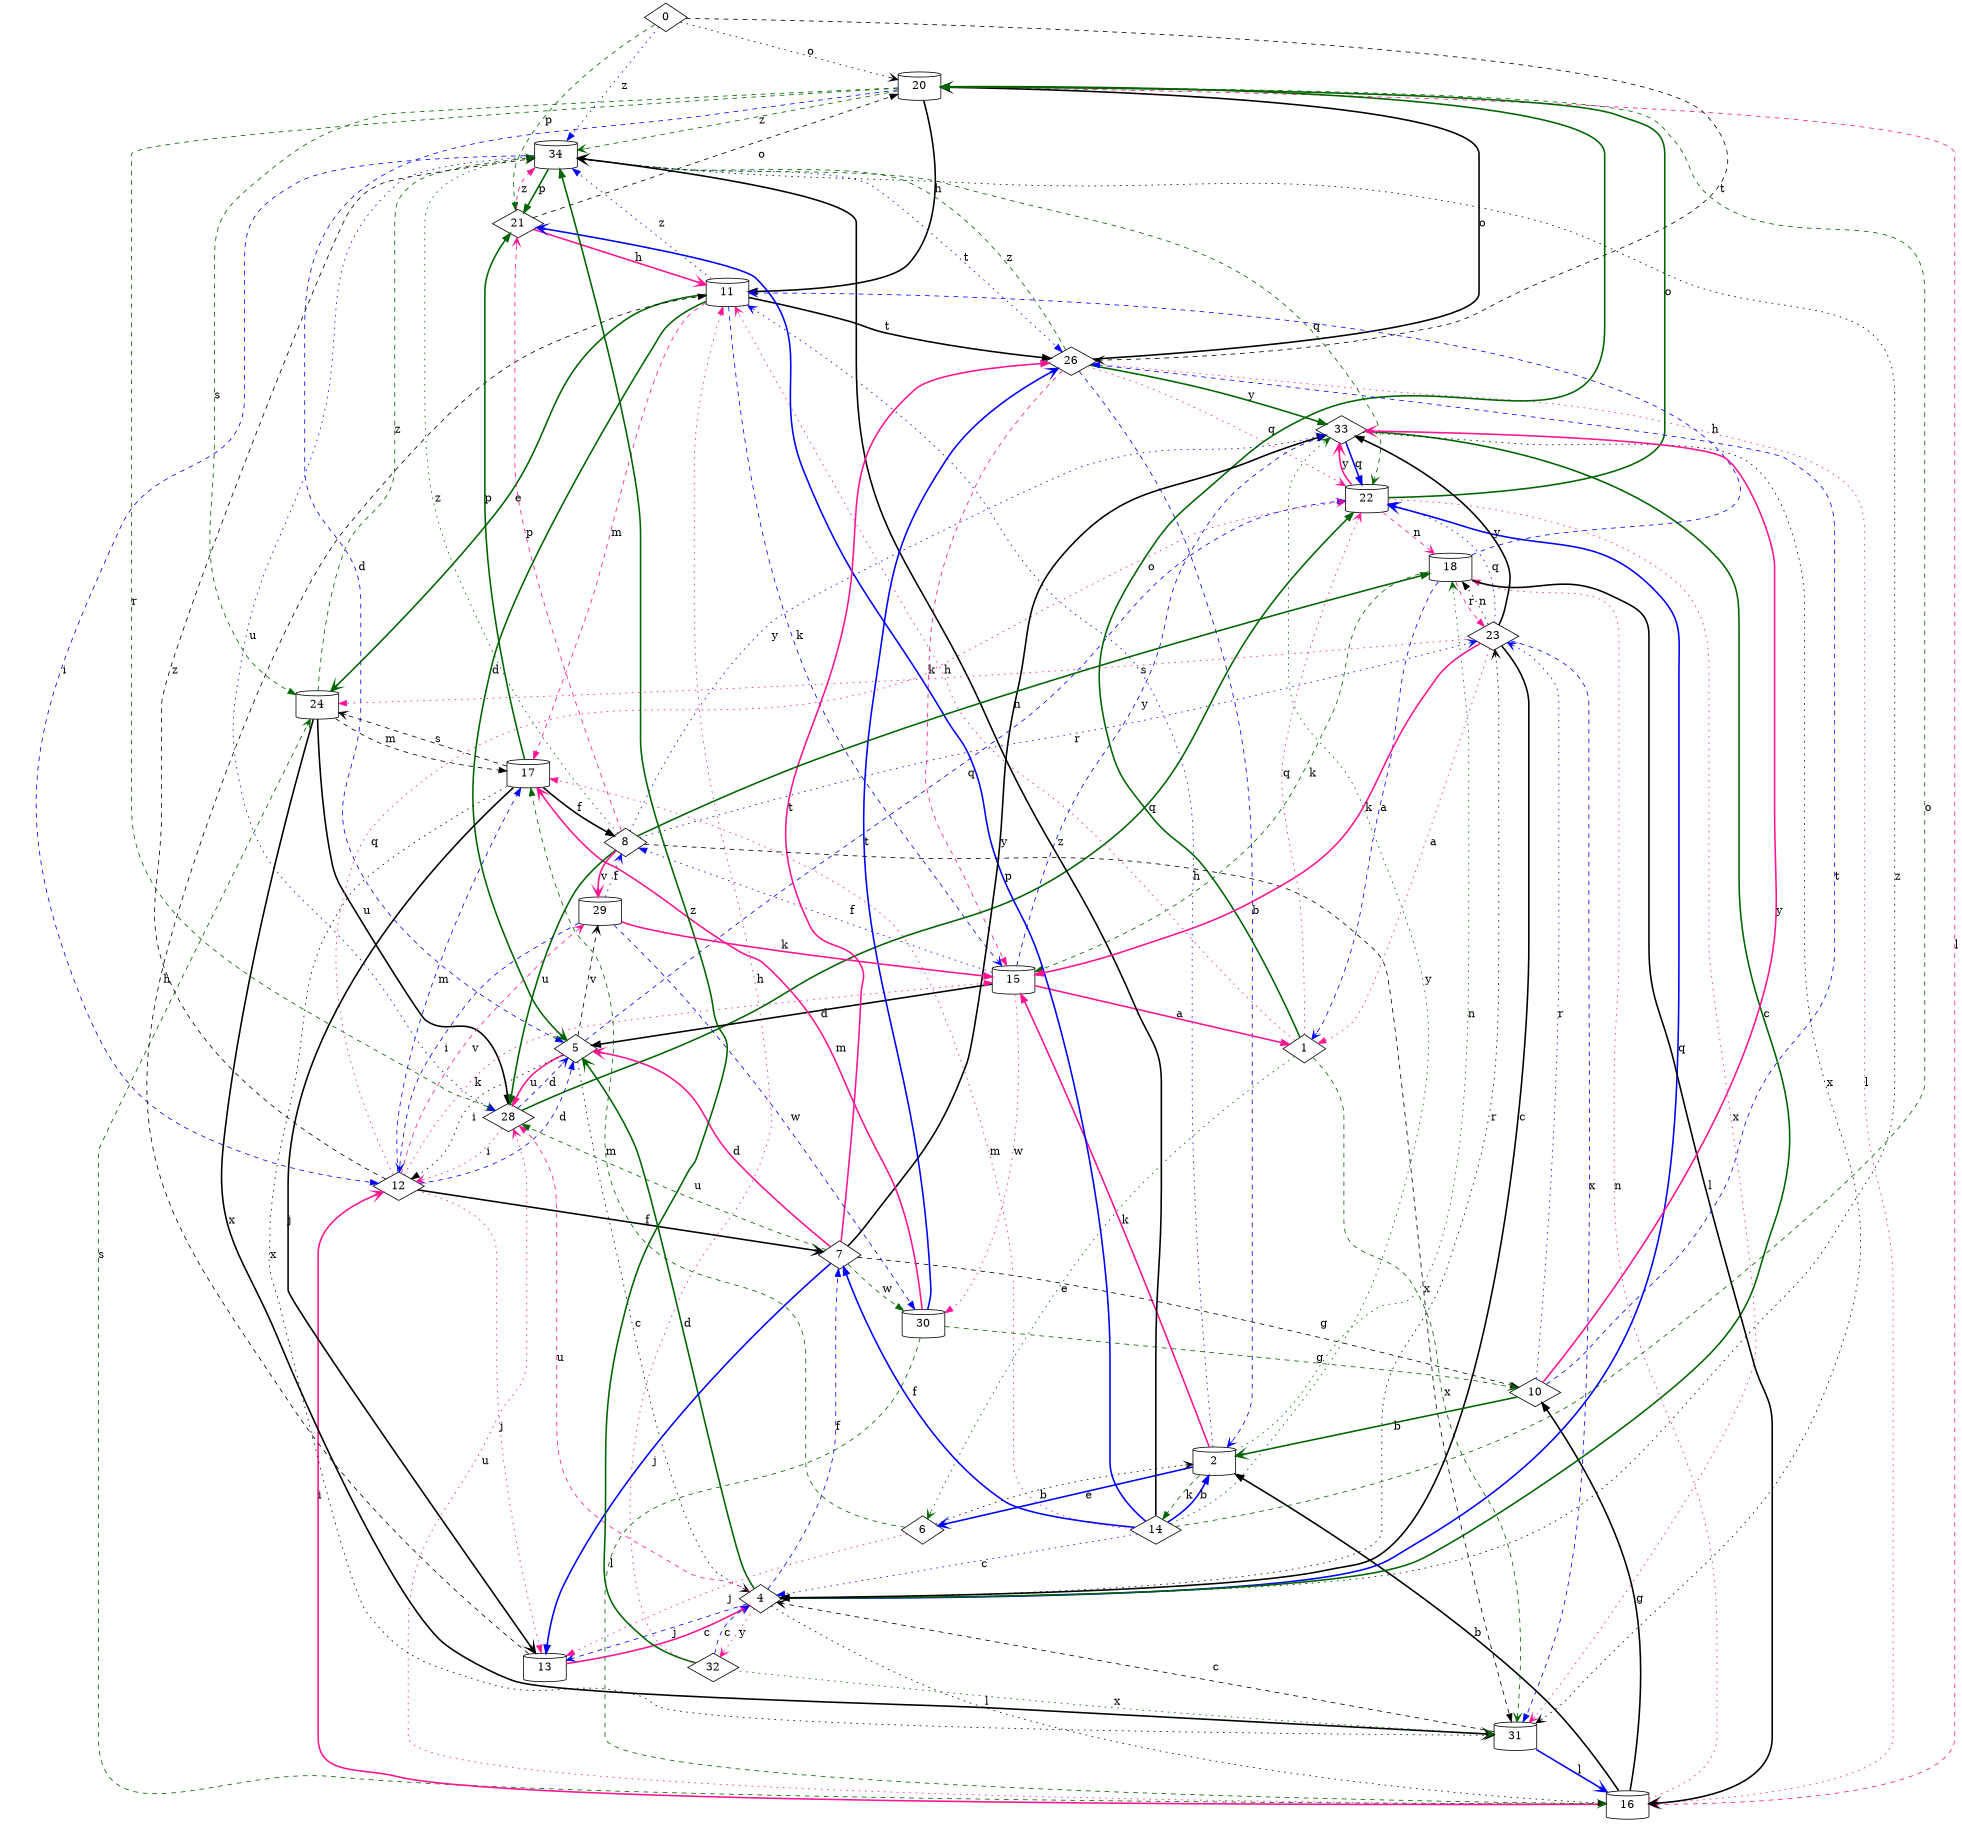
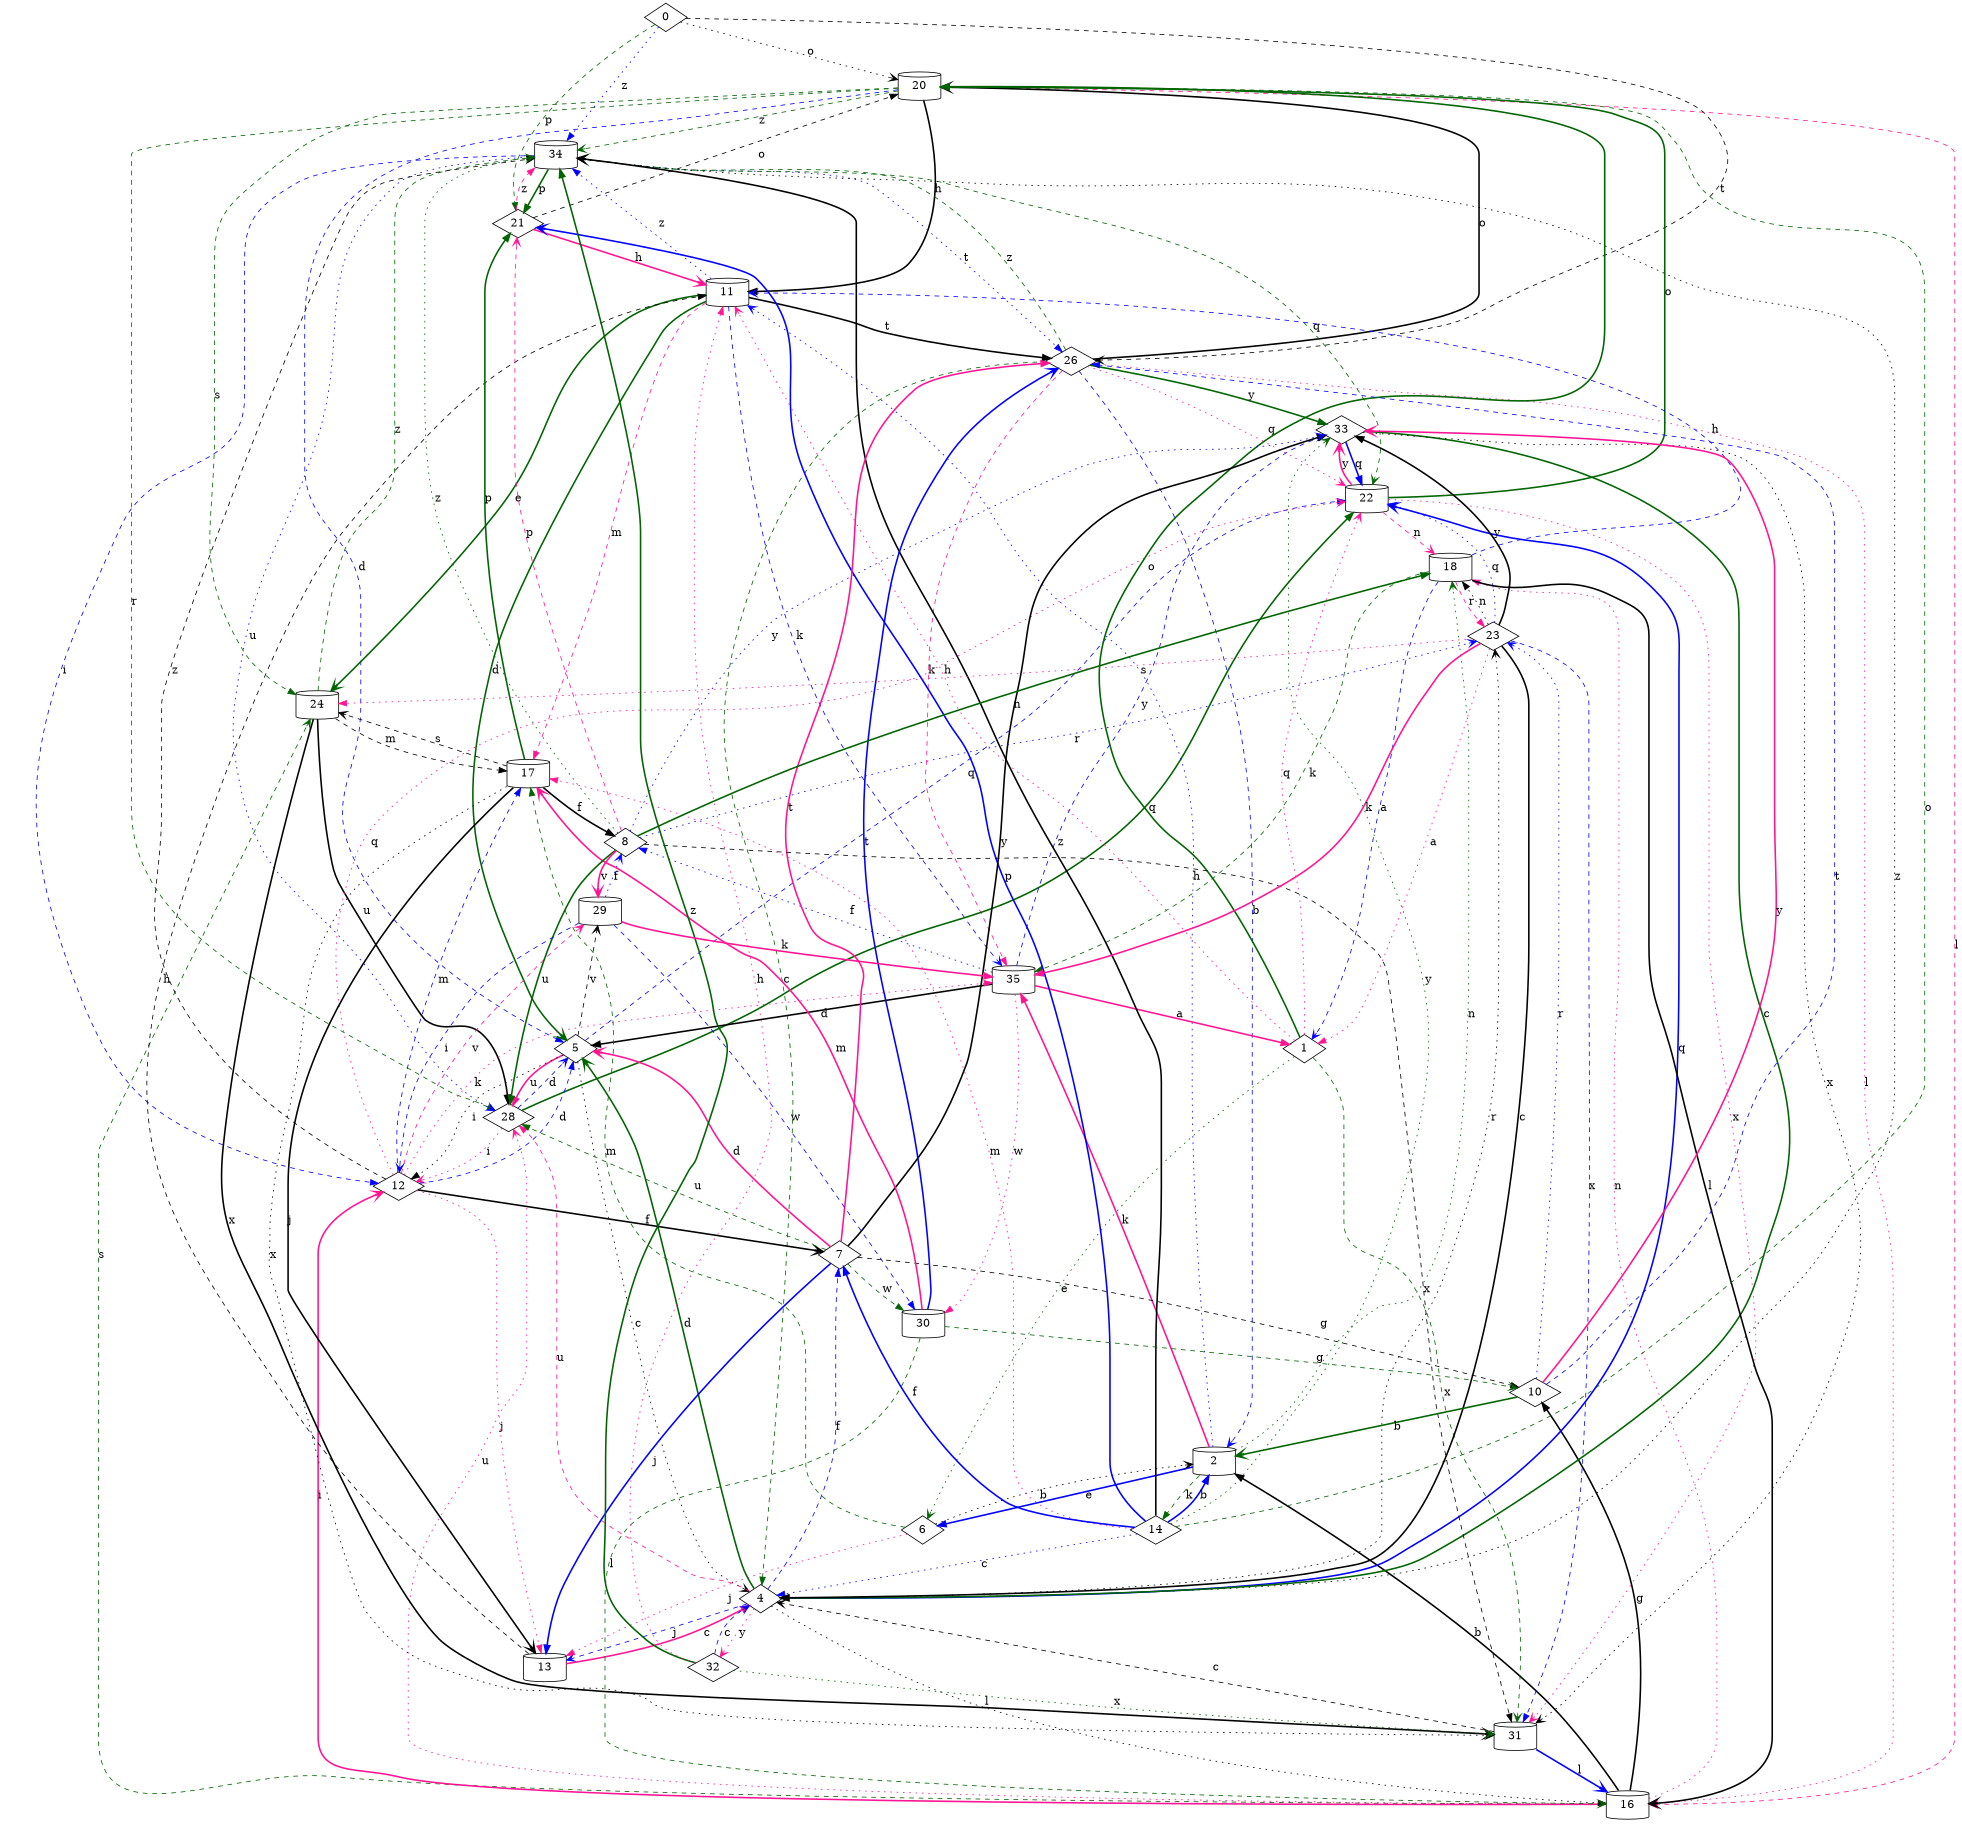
edge "26" -> "4": added, label "c"
node "15": label "15" -> "35"
edge "2" -> "6": arrowhead vee -> normal
